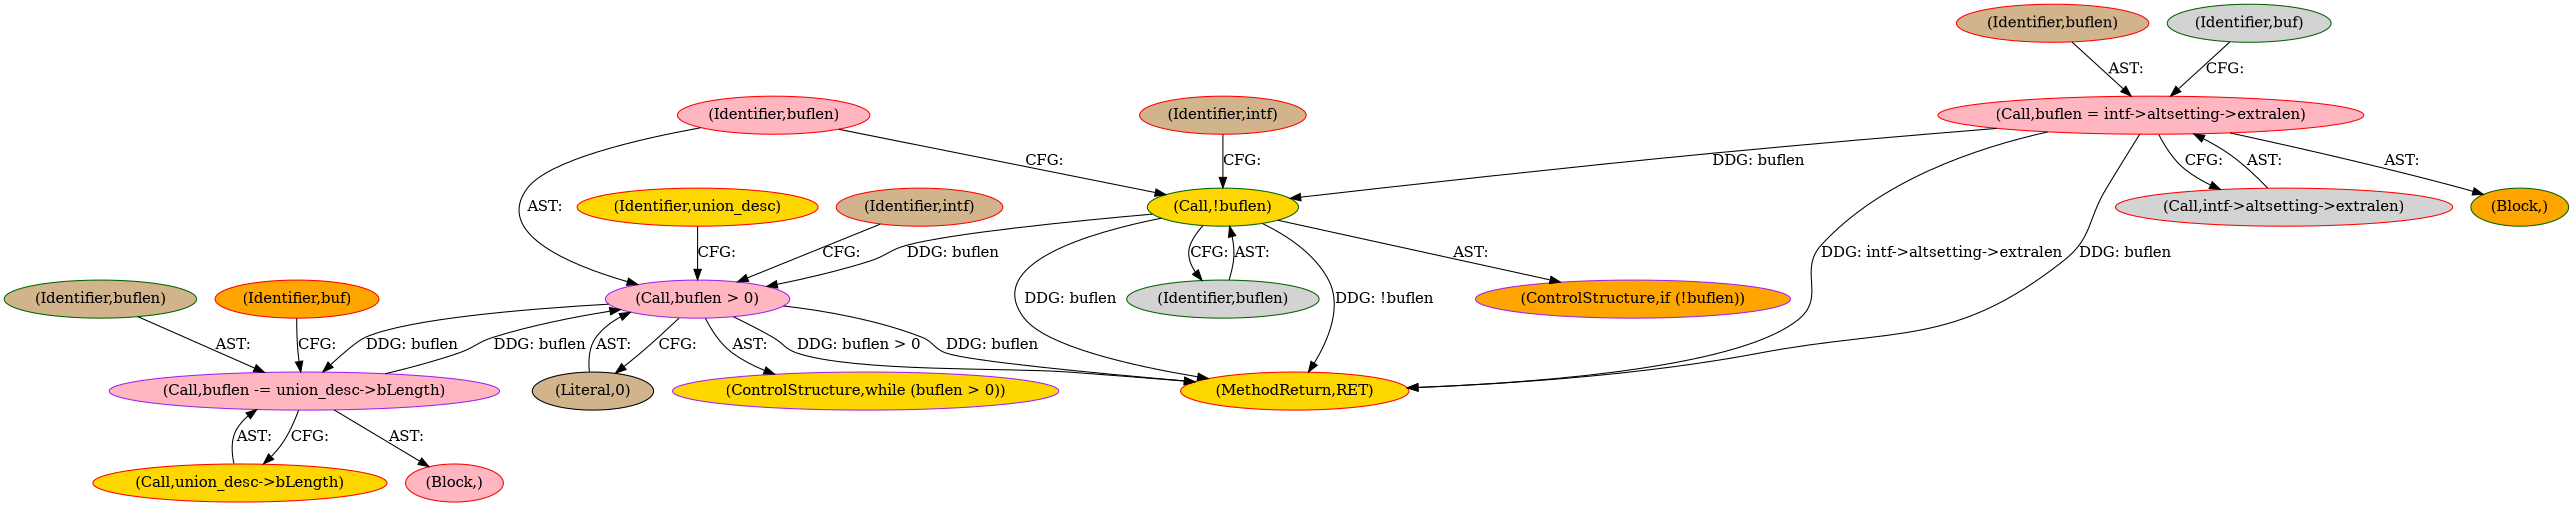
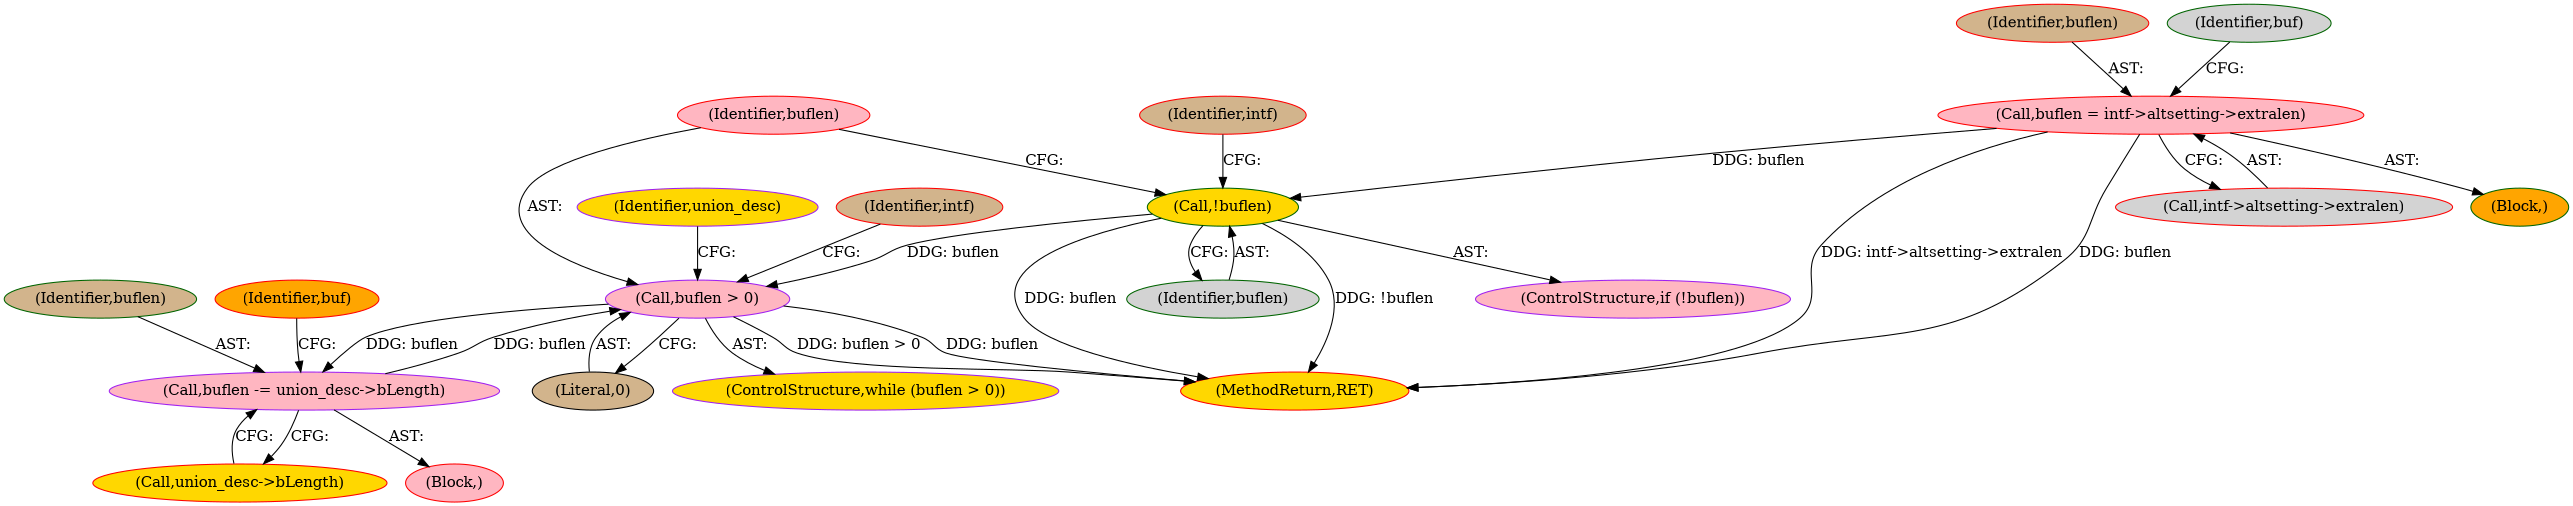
node "(Identifier,union_desc)": color red -> purple
node "(ControlStructure,if (!buflen))": fillcolor orange -> lightpink
edge "(Call,union_desc->bLength)" -> "(Call,buflen -= union_desc->bLength)": label "AST: " -> "CFG: "
